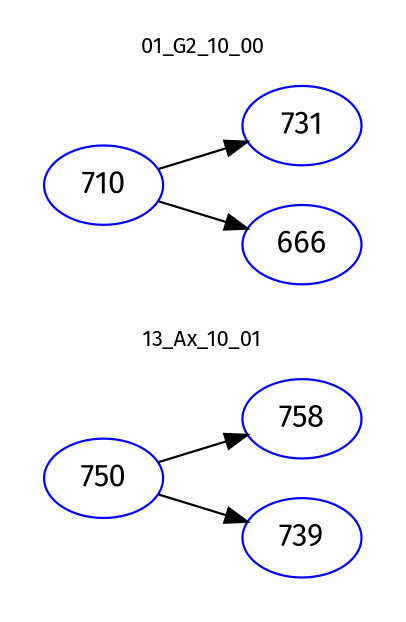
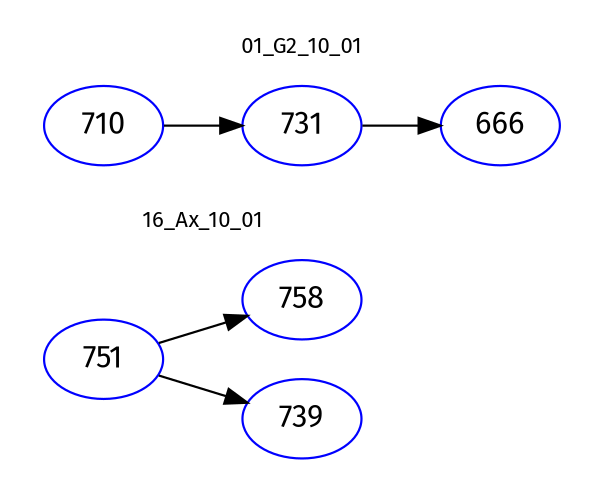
cluster "01_G2_10_00": label "01_G2_10_00" -> "01_G2_10_01"
edge "710" -> "666": now "731" -> "666"
cluster "13_Ax_10_01": label "13_Ax_10_01" -> "16_Ax_10_01"
node "750": label "750" -> "751"
